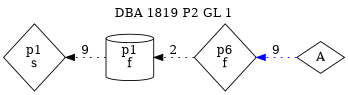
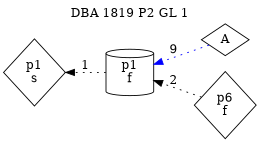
edge "p1 f" -> "p1 s": label "9" -> "1"
edge "A" -> "p6 f": now "A" -> "p1 f"
